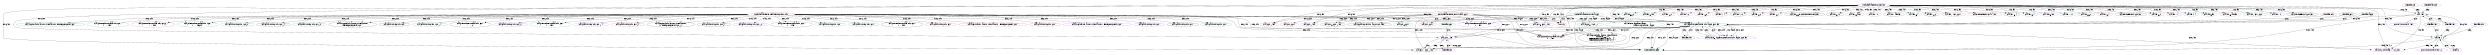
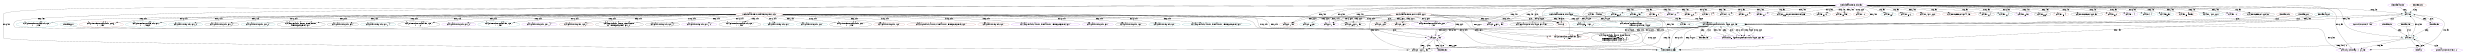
edge "(MethodParameterIn,u_int len)" -> "(Call,len > 12)": now "(Call,len < alenlen)" -> "(Call,len > 12)"
edge "(MethodParameterIn,u_int len)" -> "(Call,len > 0)": label "DDG: len" -> "DDG: pptr"
